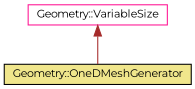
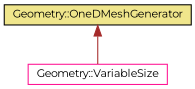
edge "Geometry::OneDMeshGenerator" -> "Geometry::VariableSize": reversed
